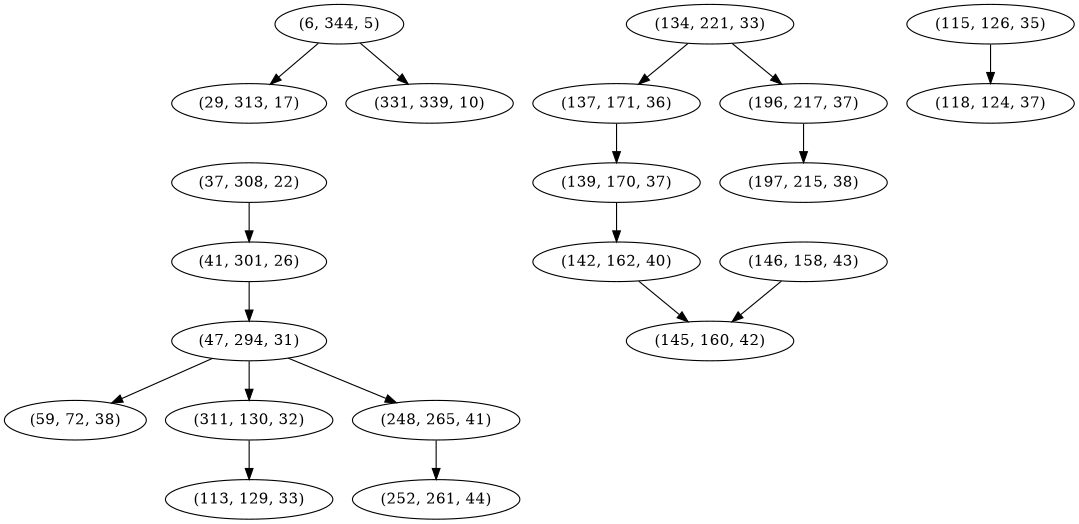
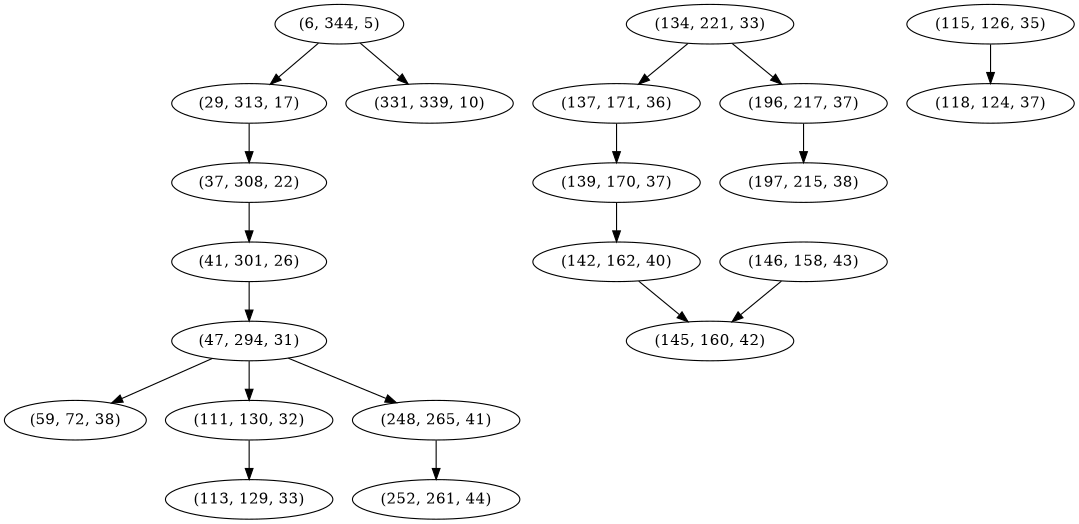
edge "(29, 313, 17)" -> "(37, 308, 22)": added
node "(311, 130, 32)": label "(311, 130, 32)" -> "(111, 130, 32)"
